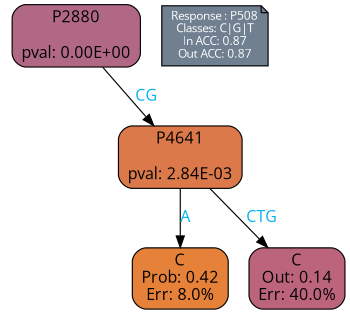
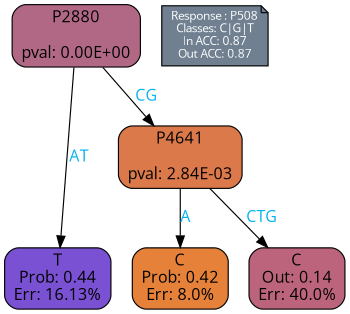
node "T Prob: 0.44 Err: 16.13%": added
